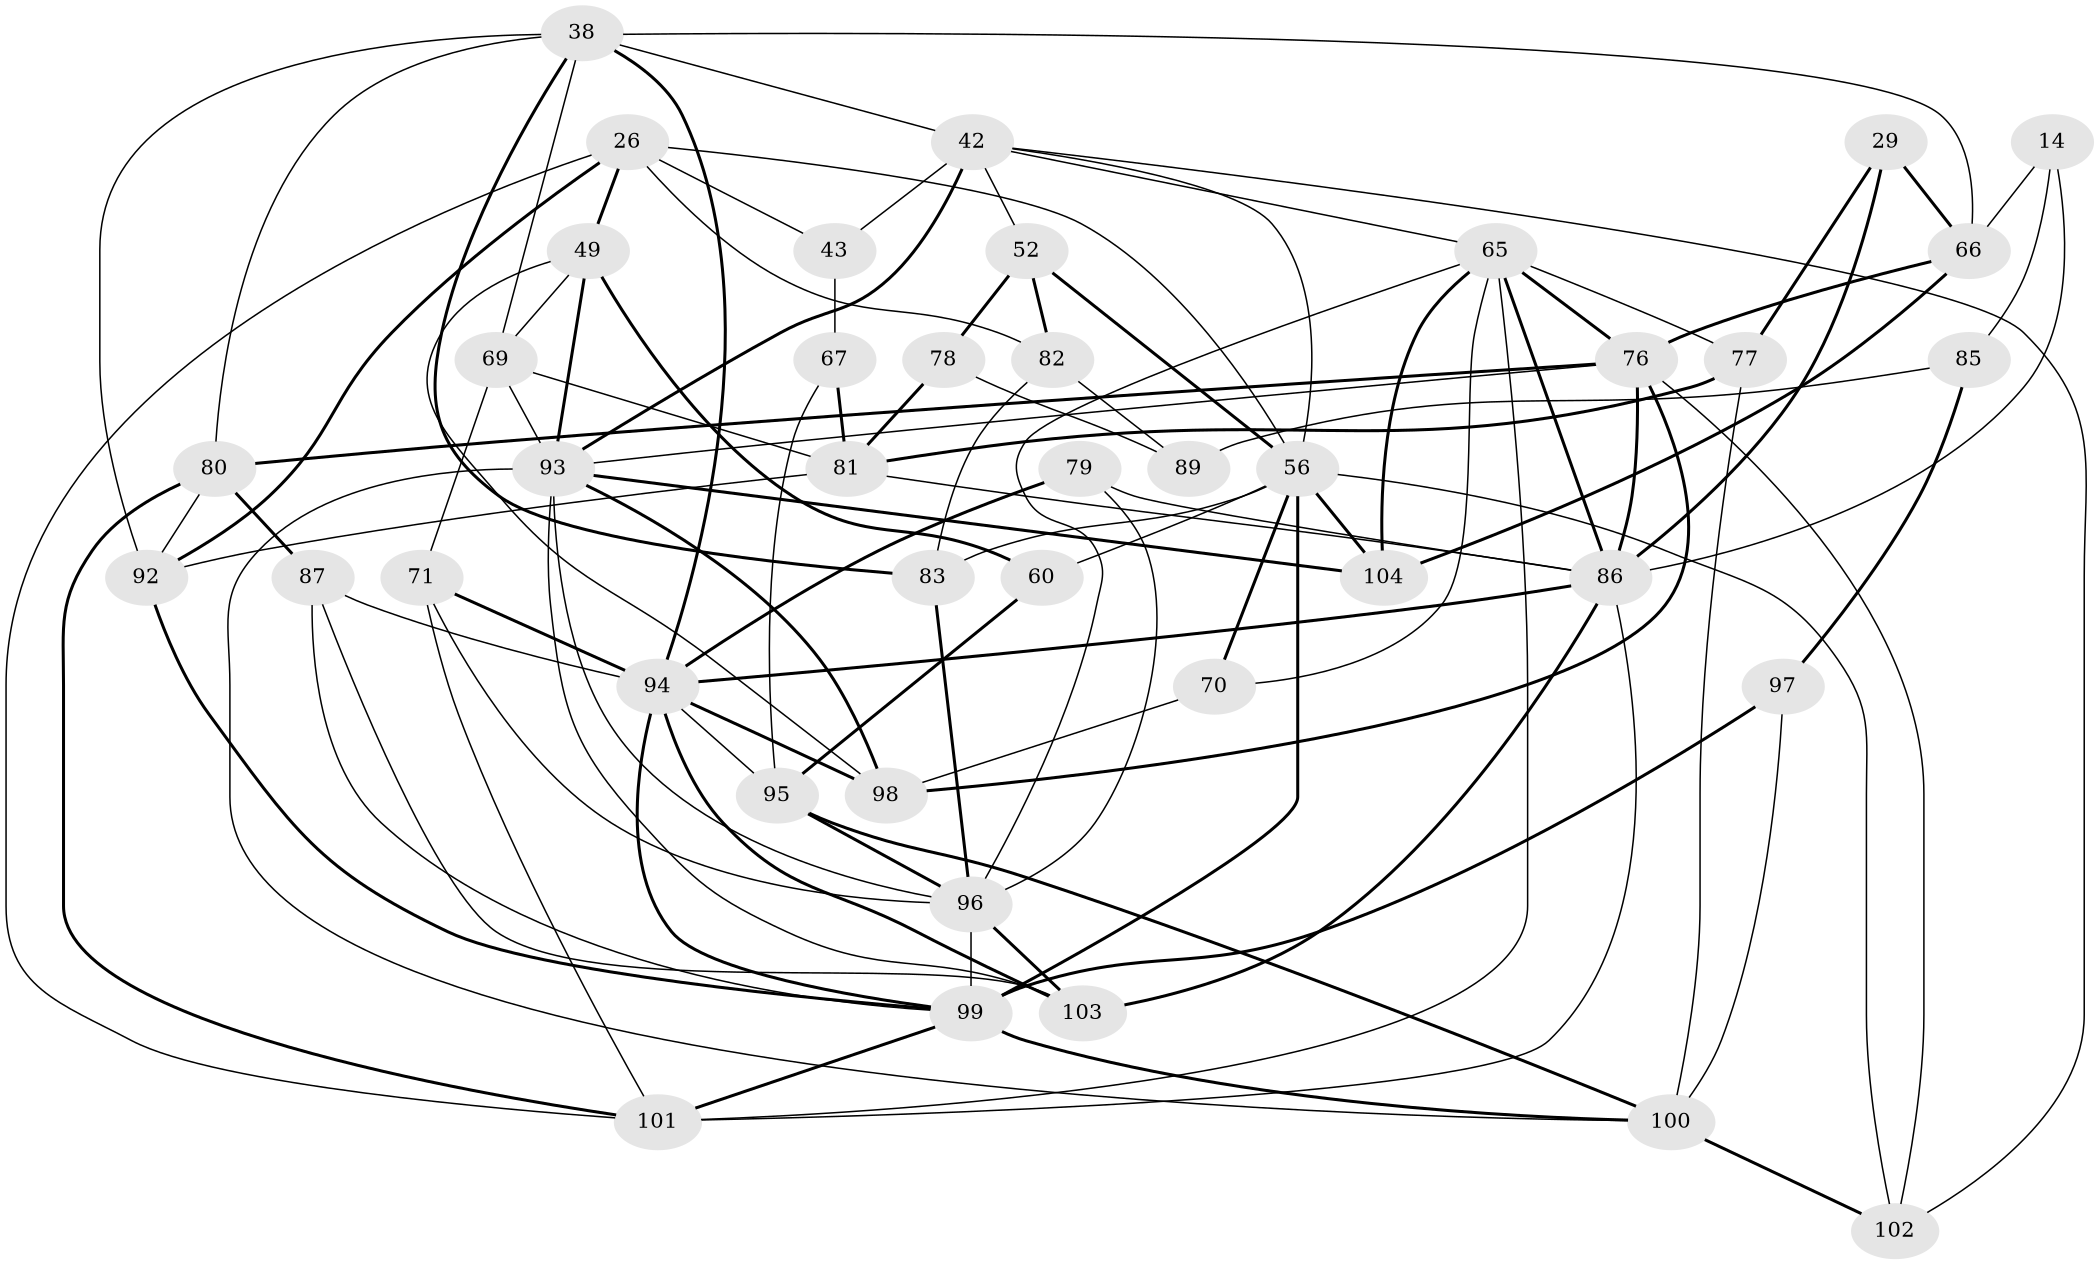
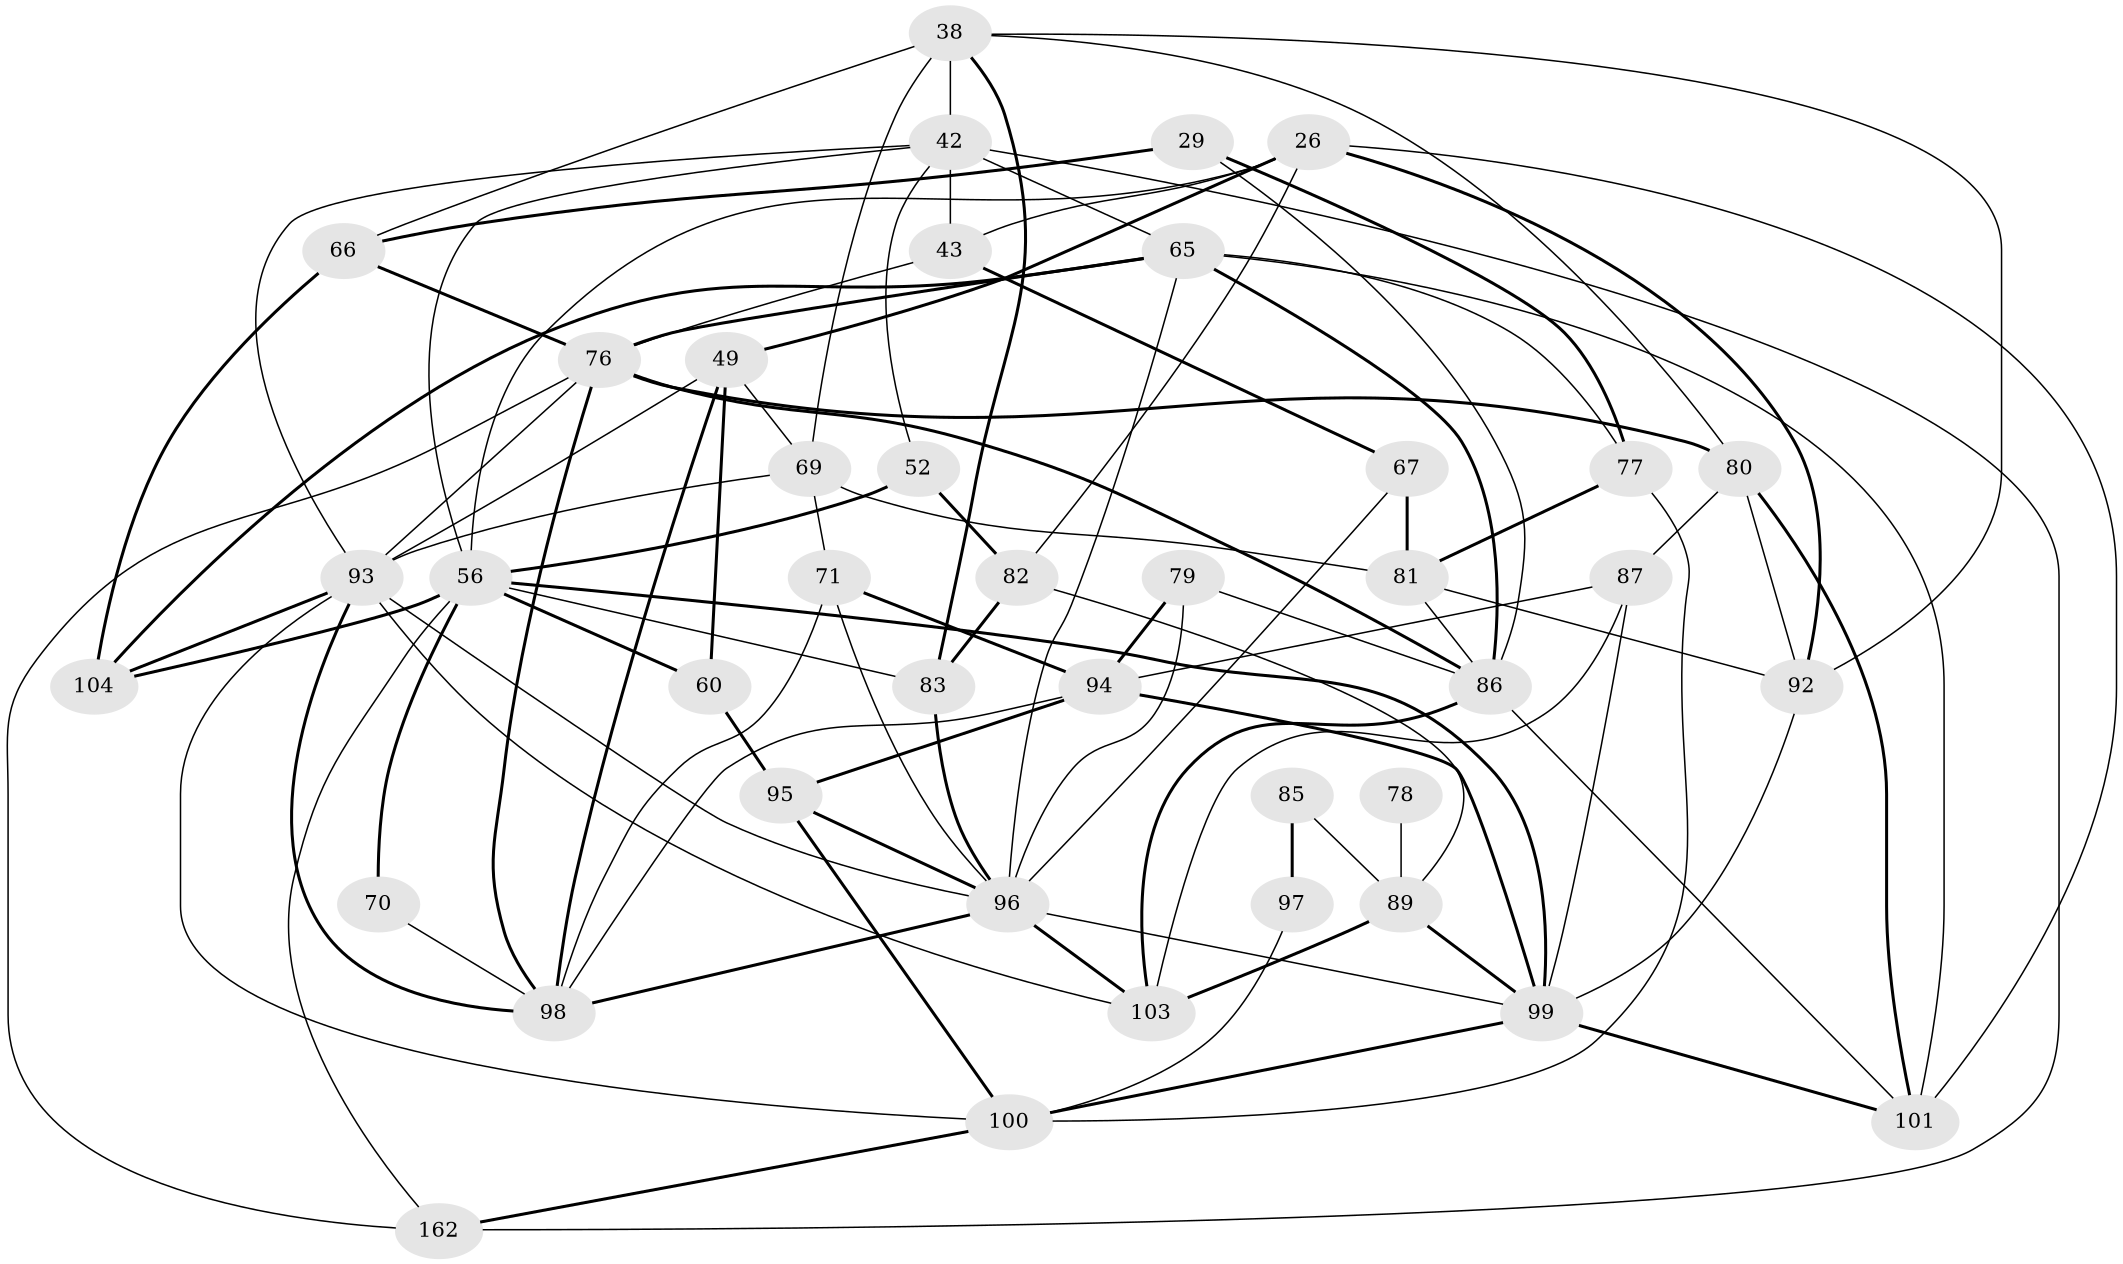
node "14": removed
edge "43" -- "76": added
edge "43" -- "67": style solid -> bold
edge "52" -- "78": removed
edge "42" -- "93": style bold -> solid
edge "38" -- "94": removed
edge "49" -- "93": style bold -> solid
edge "29" -- "86": style bold -> solid
edge "78" -- "81": removed
edge "82" -- "83": style solid -> bold
edge "80" -- "87": style bold -> solid
edge "56" -- "60": style solid -> bold
edge "49" -- "98": style solid -> bold
edge "65" -- "70": removed
edge "67" -- "95": now "67" -- "96"
edge "86" -- "94": removed
edge "94" -- "98": style bold -> solid
edge "94" -- "95": style solid -> bold
edge "71" -- "101": now "71" -- "98"
edge "94" -- "103": now "89" -- "103"
edge "97" -- "99": now "89" -- "99"
edge "92" -- "99": style bold -> solid
edge "96" -- "98": added
node "102": label "102" -> "162"
